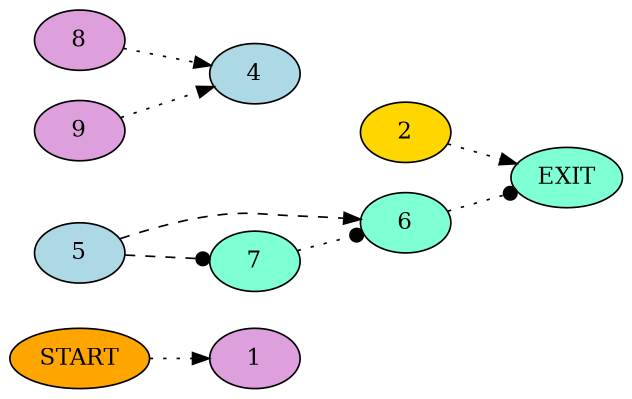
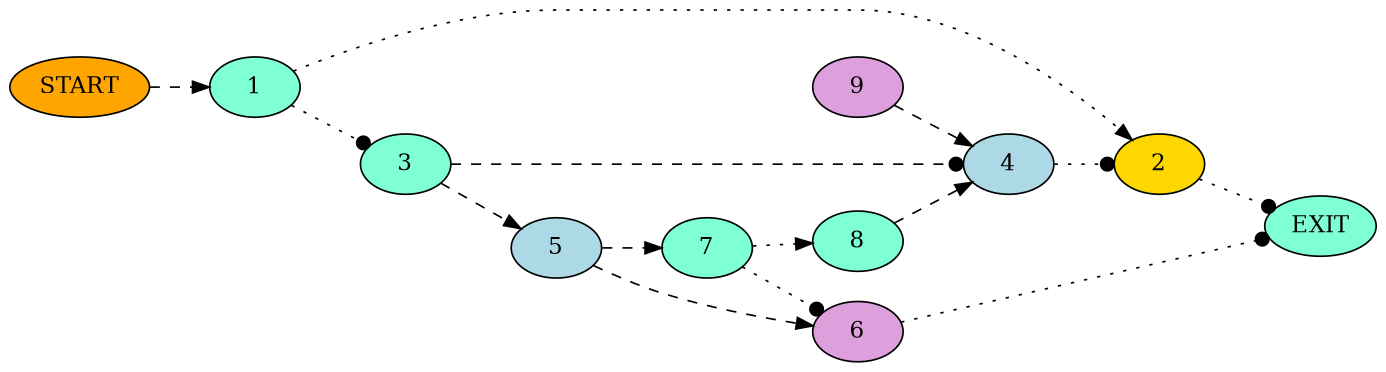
edge "1" -> "2": added
node "8": fillcolor plum -> aquamarine
edge "8" -> "4": style dotted -> dashed
edge "9" -> "4": style dotted -> dashed
edge "2" -> "EXIT": arrowhead normal -> dot
node "3": added
edge "4" -> "2": added
node "6": fillcolor aquamarine -> plum
edge "7" -> "8": added
edge "5" -> "7": arrowhead dot -> normal
edge "START" -> "1": style dotted -> dashed
node "1": fillcolor plum -> aquamarine
